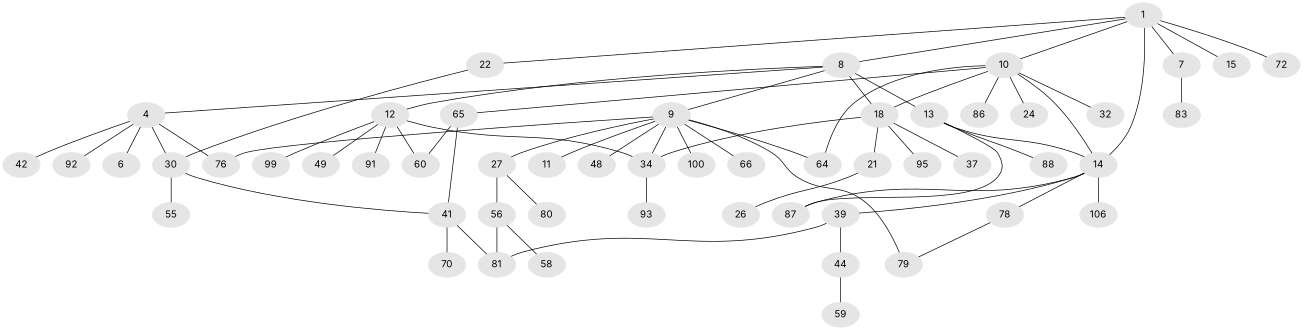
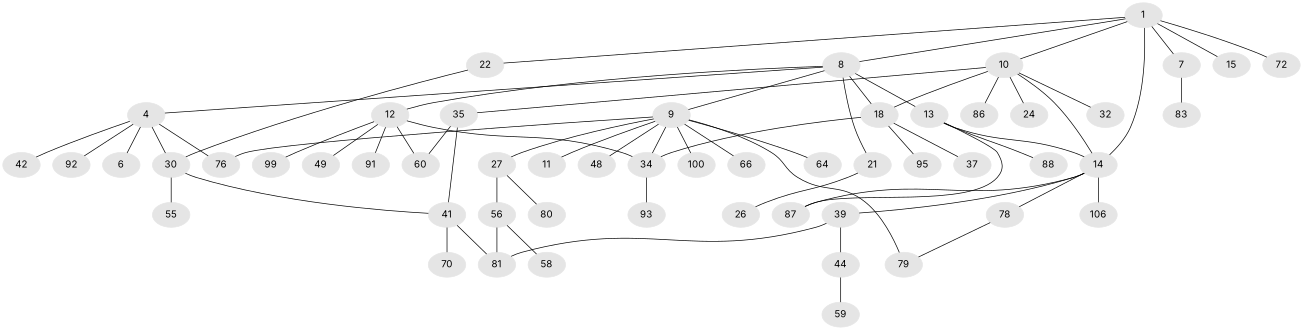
edge "10" -- "64": removed
node "65": label "65" -> "35"
edge "18" -- "21": now "8" -- "21"
